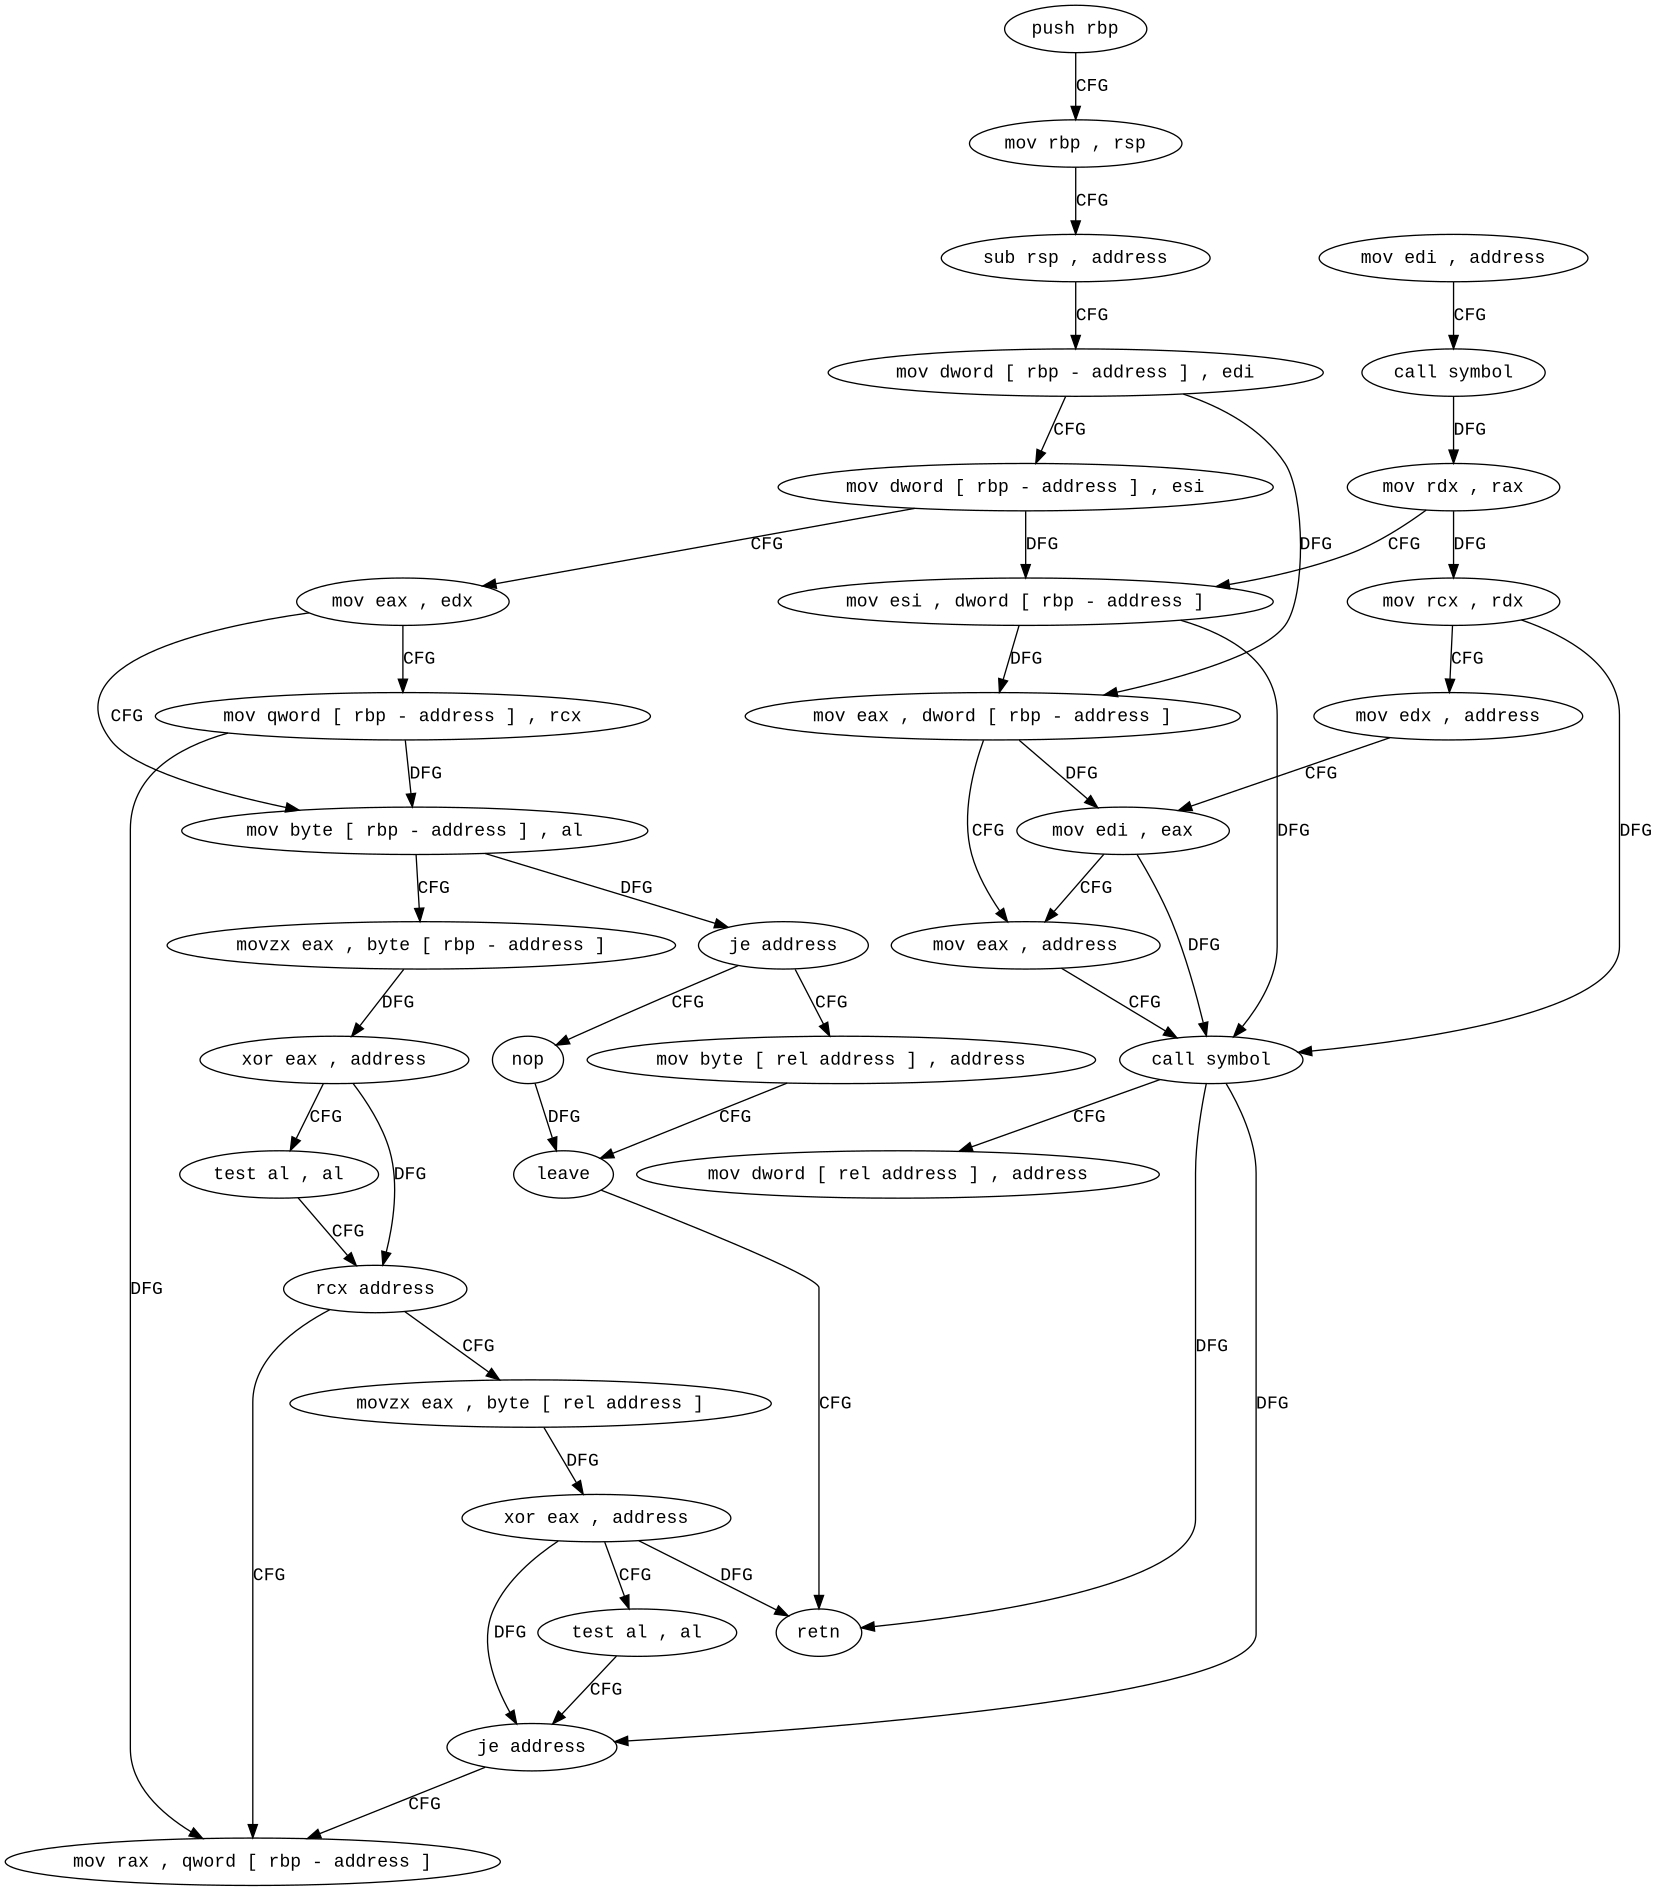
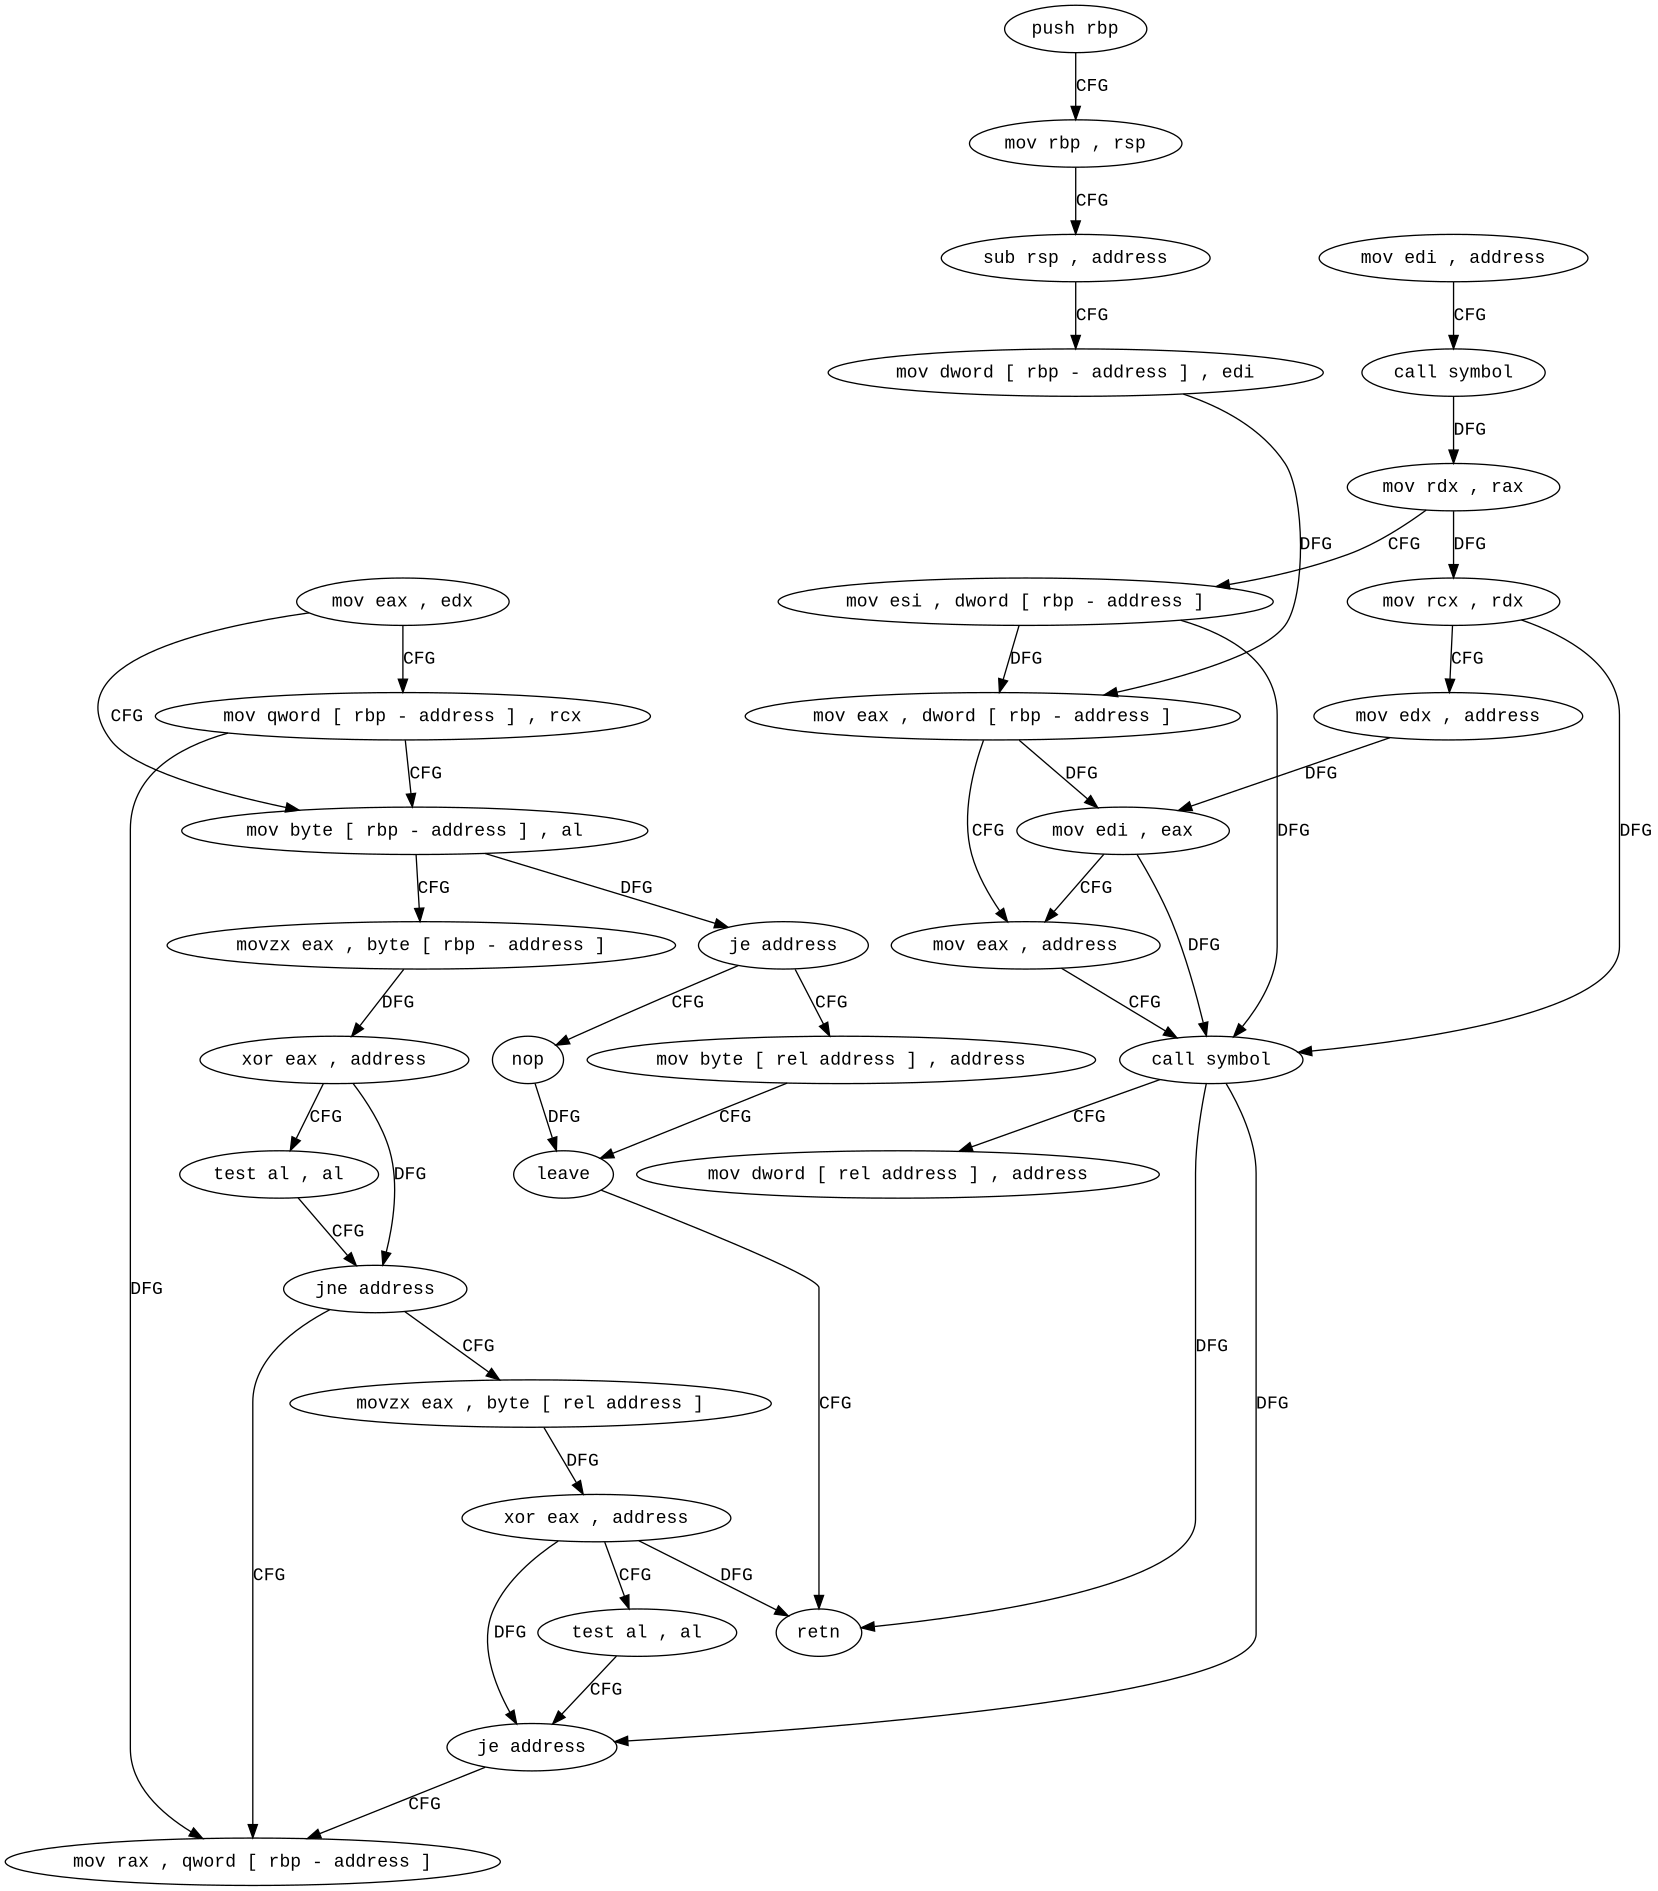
node "mov dword [ rbp - address ] , esi": removed
edge "mov qword [ rbp - address ] , rcx" -> "mov byte [ rbp - address ] , al": label "DFG" -> "CFG"
edge "mov edx , address" -> "mov edi , eax": label "CFG" -> "DFG"
node "rcx address": label "rcx address" -> "jne address"
